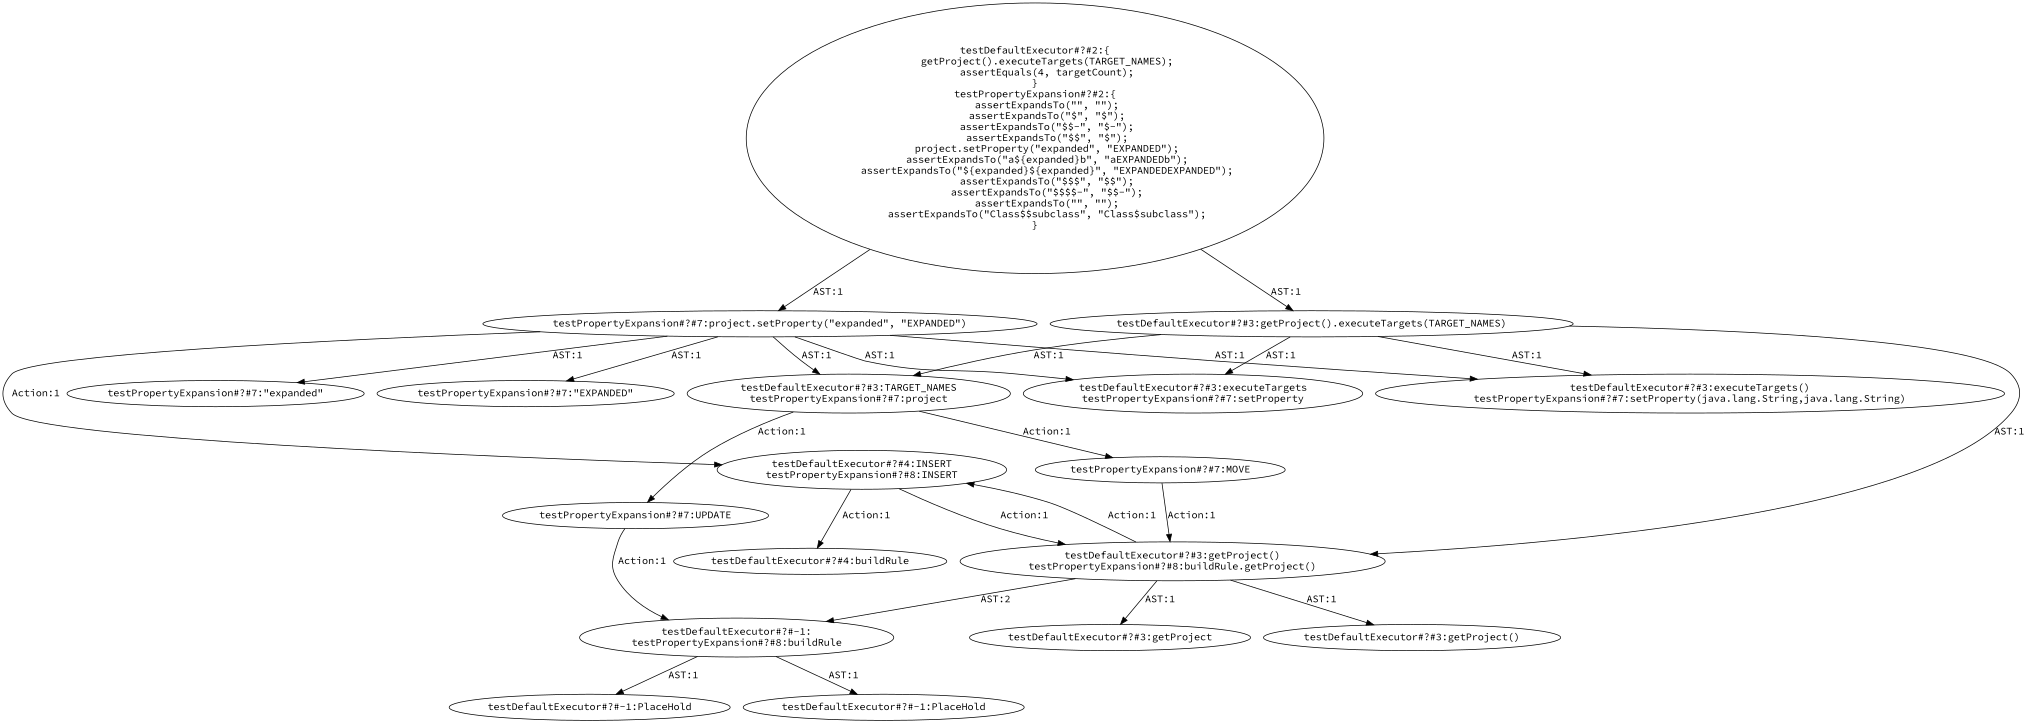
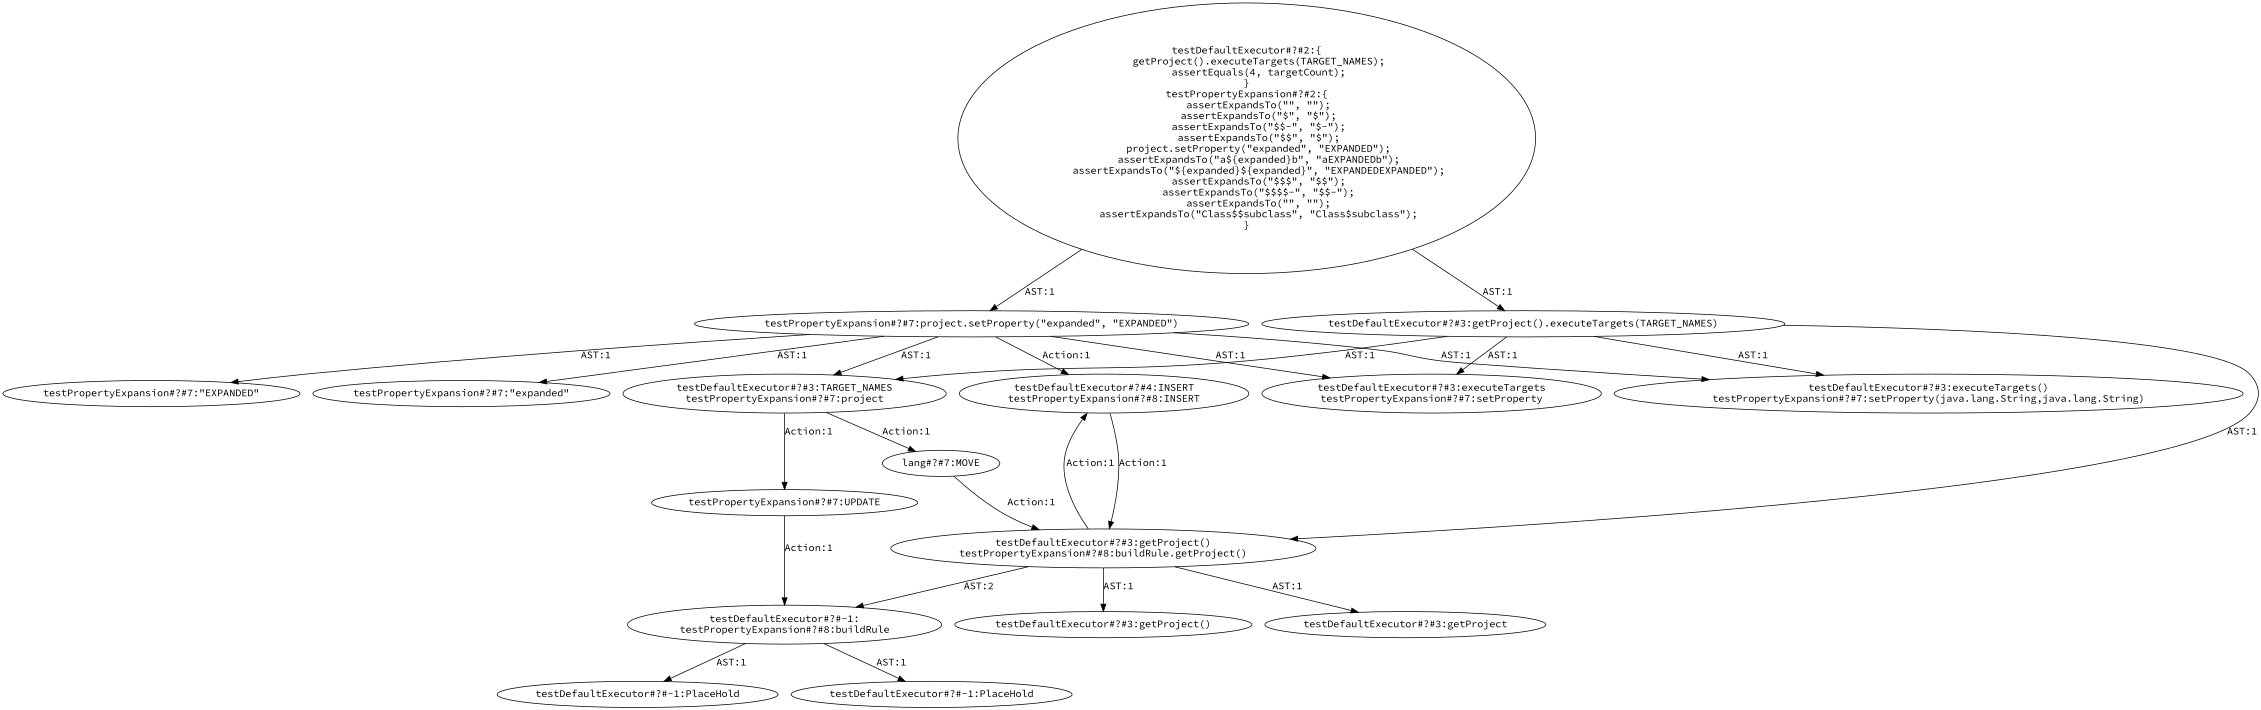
node "testPropertyExpansion#?#7:MOVE": label "testPropertyExpansion#?#7:MOVE" -> "lang#?#7:MOVE"
node "testDefaultExecutor#?#4:buildRule": removed
